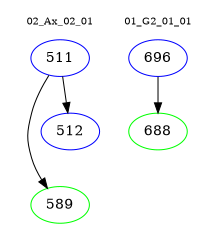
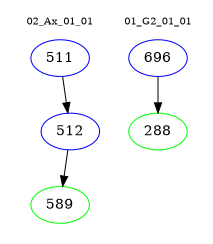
cluster "02_Ax_02_01": label "02_Ax_02_01" -> "02_Ax_01_01"
edge "511" -> "589": now "512" -> "589"
node "688": label "688" -> "288"
